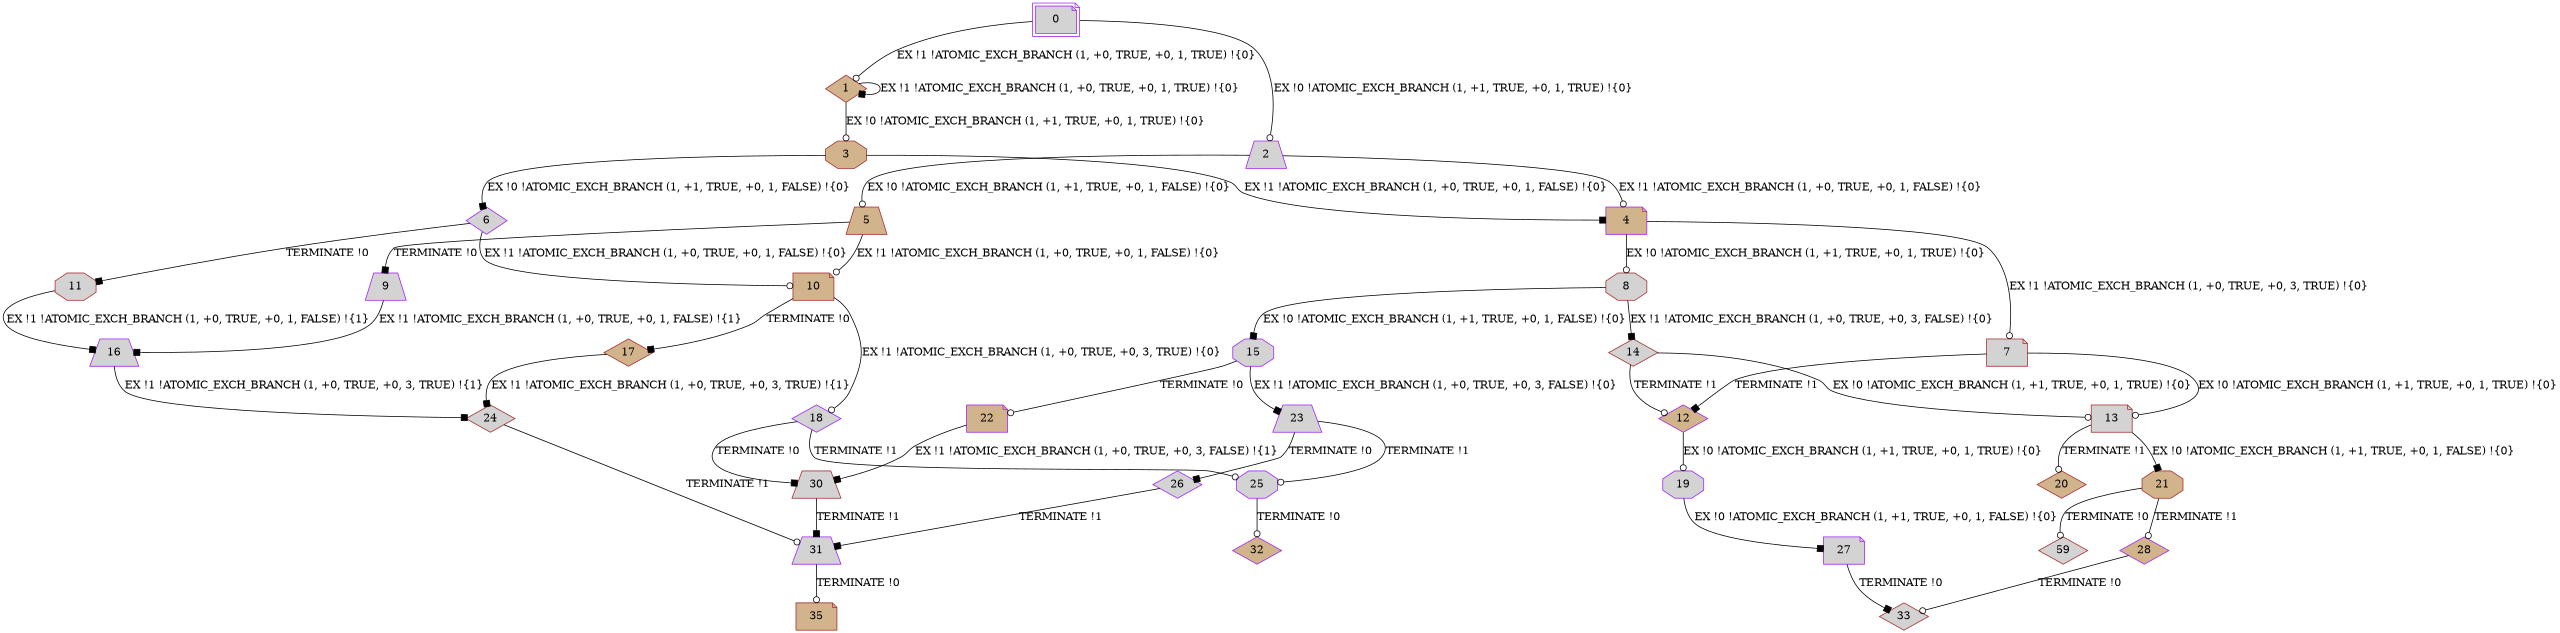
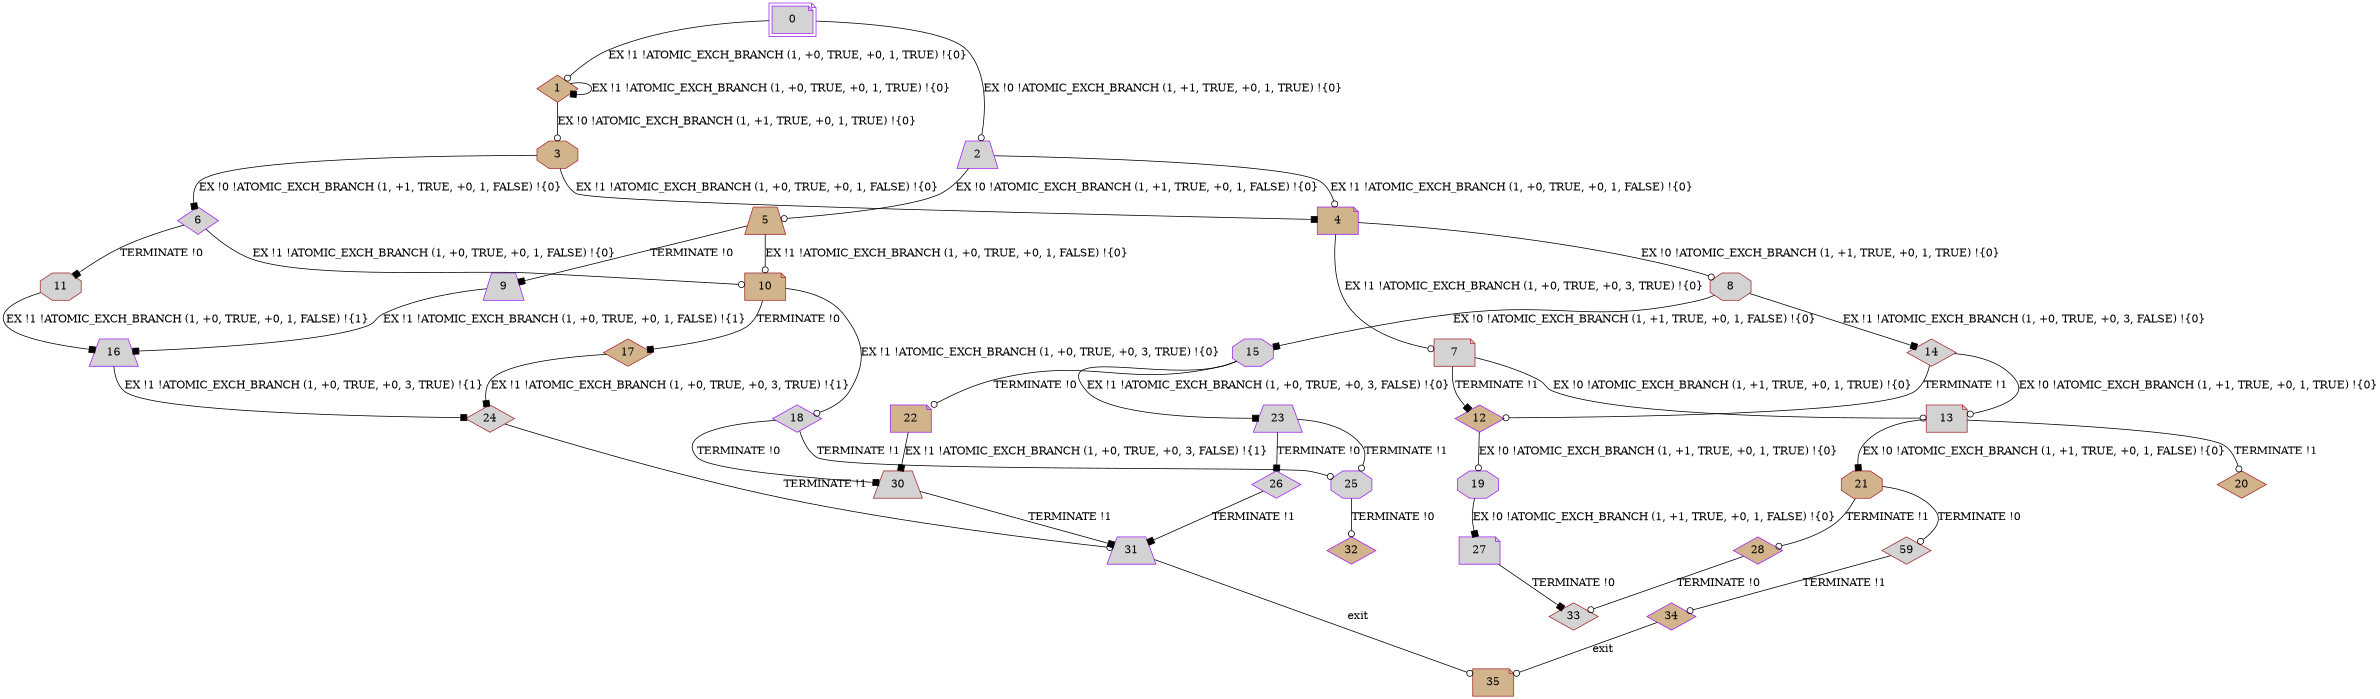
edge "31" -> "35": label "TERMINATE !0" -> "exit"
node "34": added
